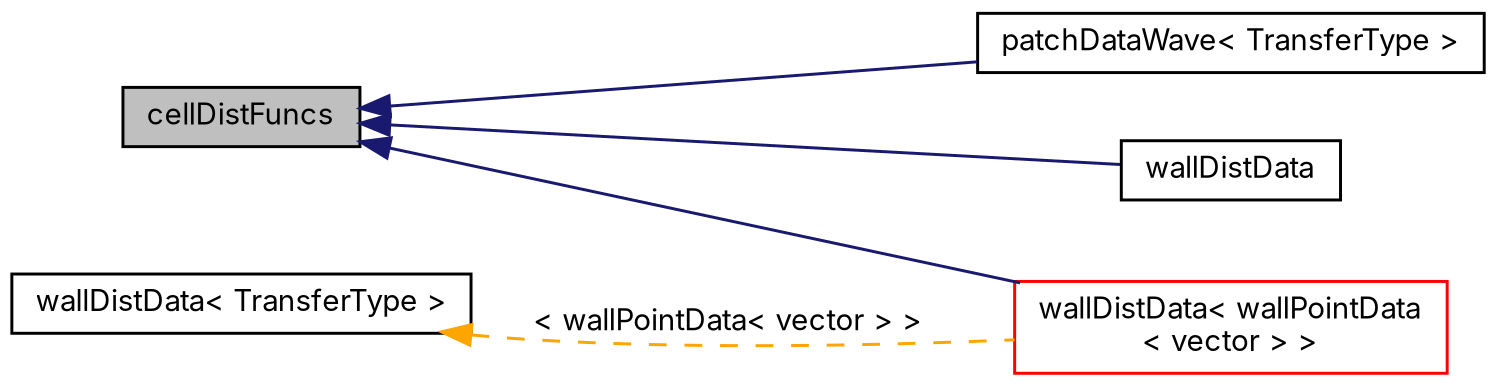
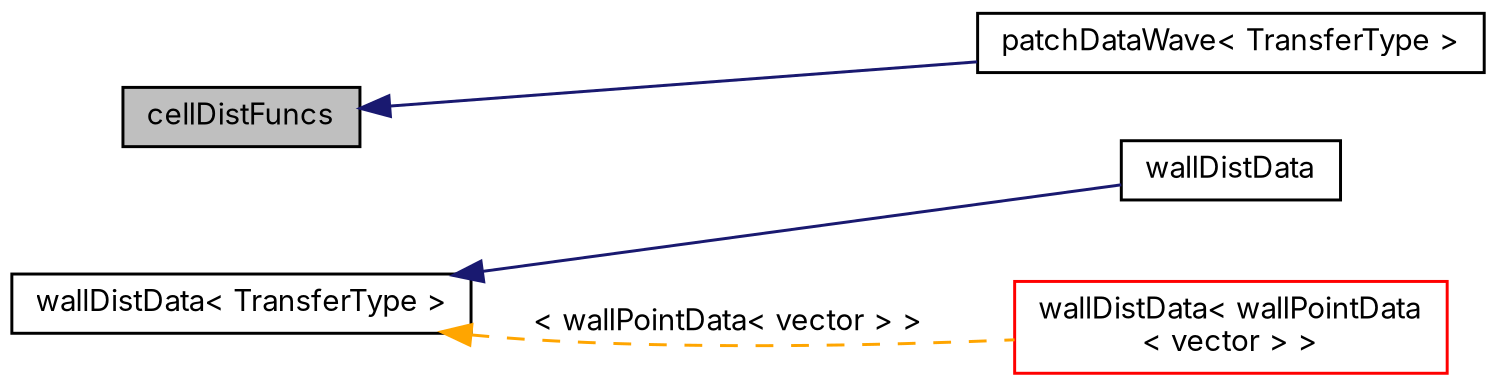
edge "wallDistData" -> "cellDistFuncs": now "wallDistData" -> "wallDistData< TransferType >"
edge "wallDistData< wallPointData < vector > >" -> "cellDistFuncs": removed
